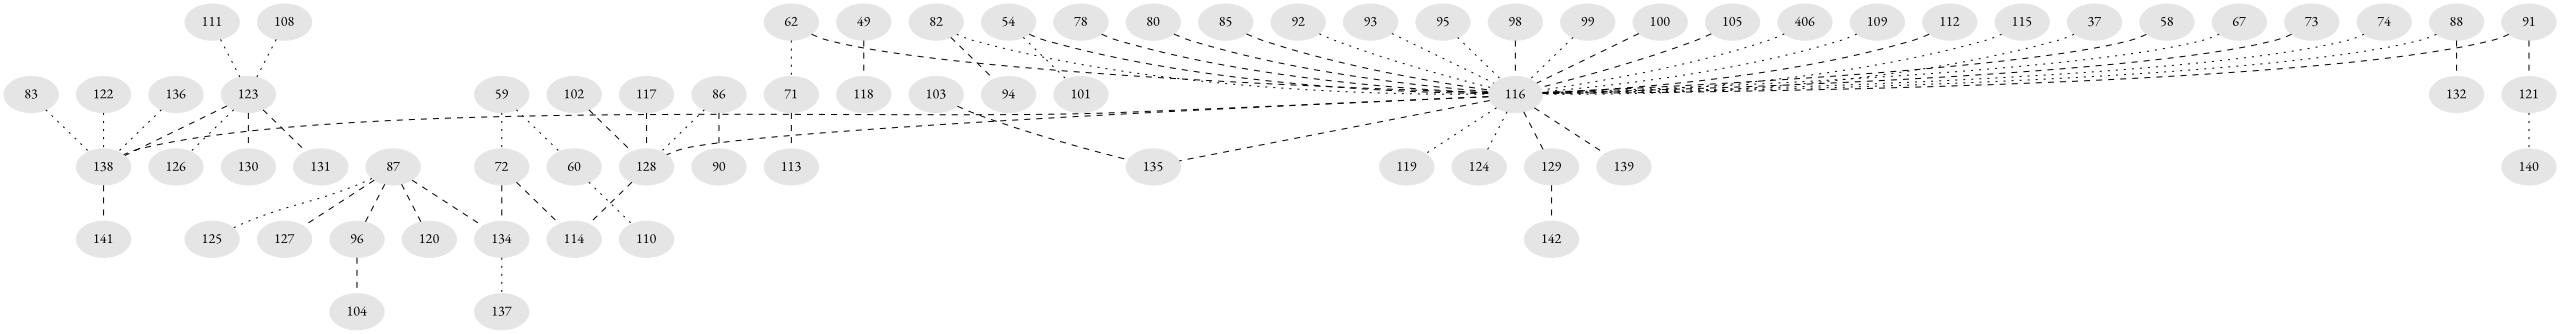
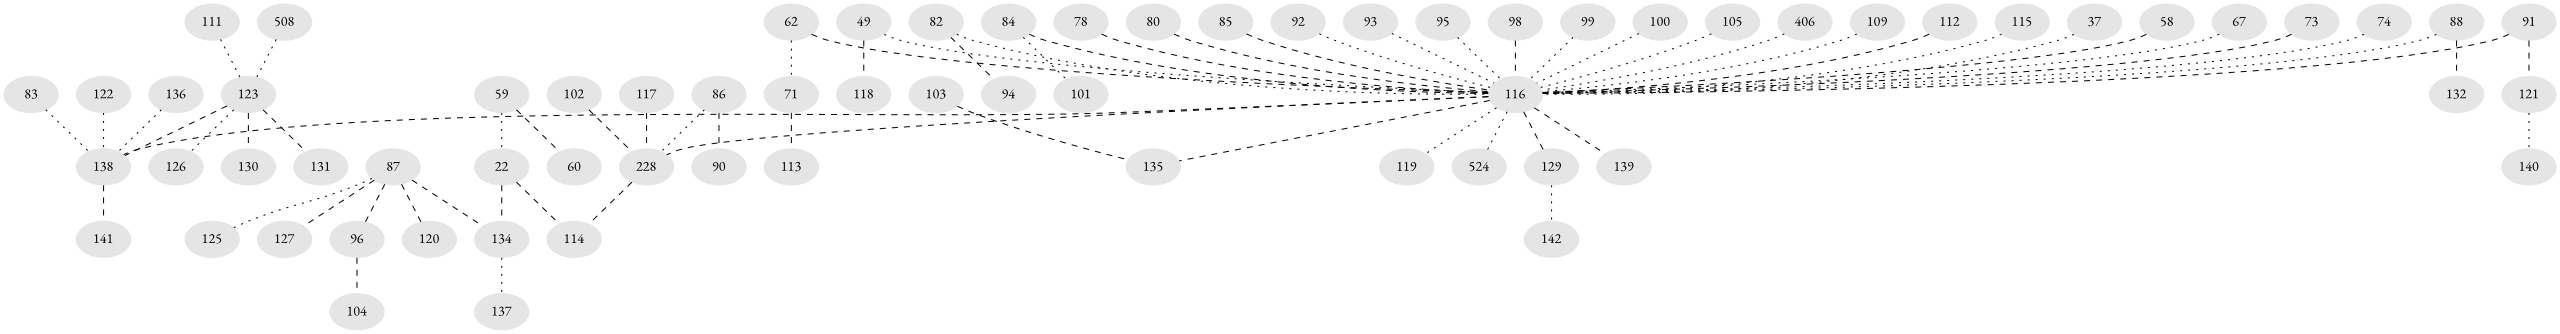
node "108": label "108" -> "508"
node "54": label "54" -> "84"
edge "100" -- "116": style dashed -> dotted
edge "49" -- "116": added
edge "105" -- "116": style dashed -> dotted
edge "59" -- "60": style dotted -> dashed
node "72": label "72" -> "22"
node "128": label "128" -> "228"
node "124": label "124" -> "524"
edge "129" -- "142": style dashed -> dotted
node "110": removed
